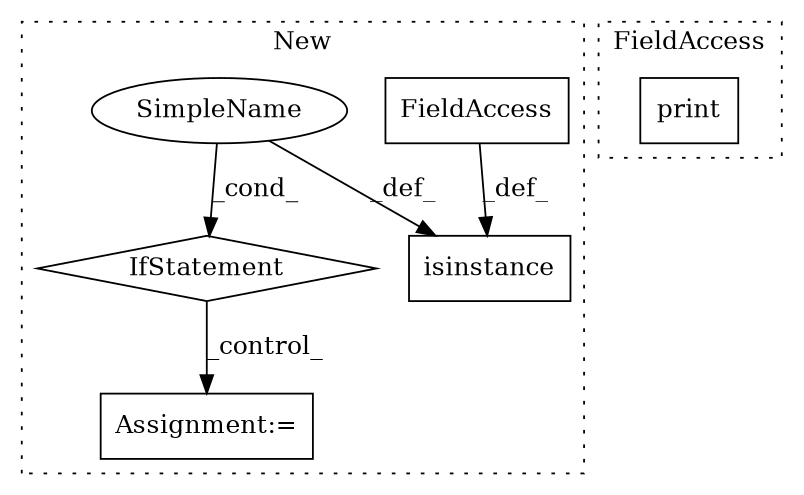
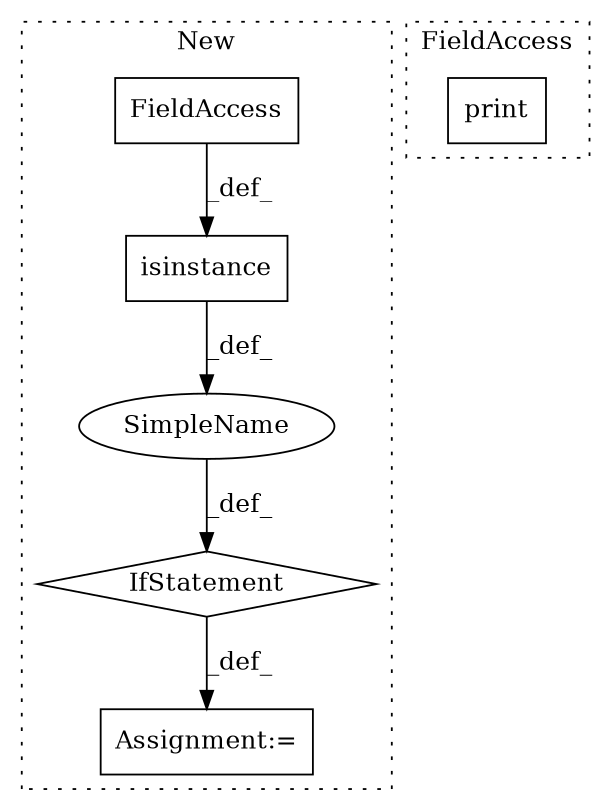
edge "SimpleName" -> "isinstance": reversed
edge "SimpleName" -> "IfStatement": label "_cond_" -> "_def_"
edge "IfStatement" -> "Assignment:=": label "_control_" -> "_def_"
